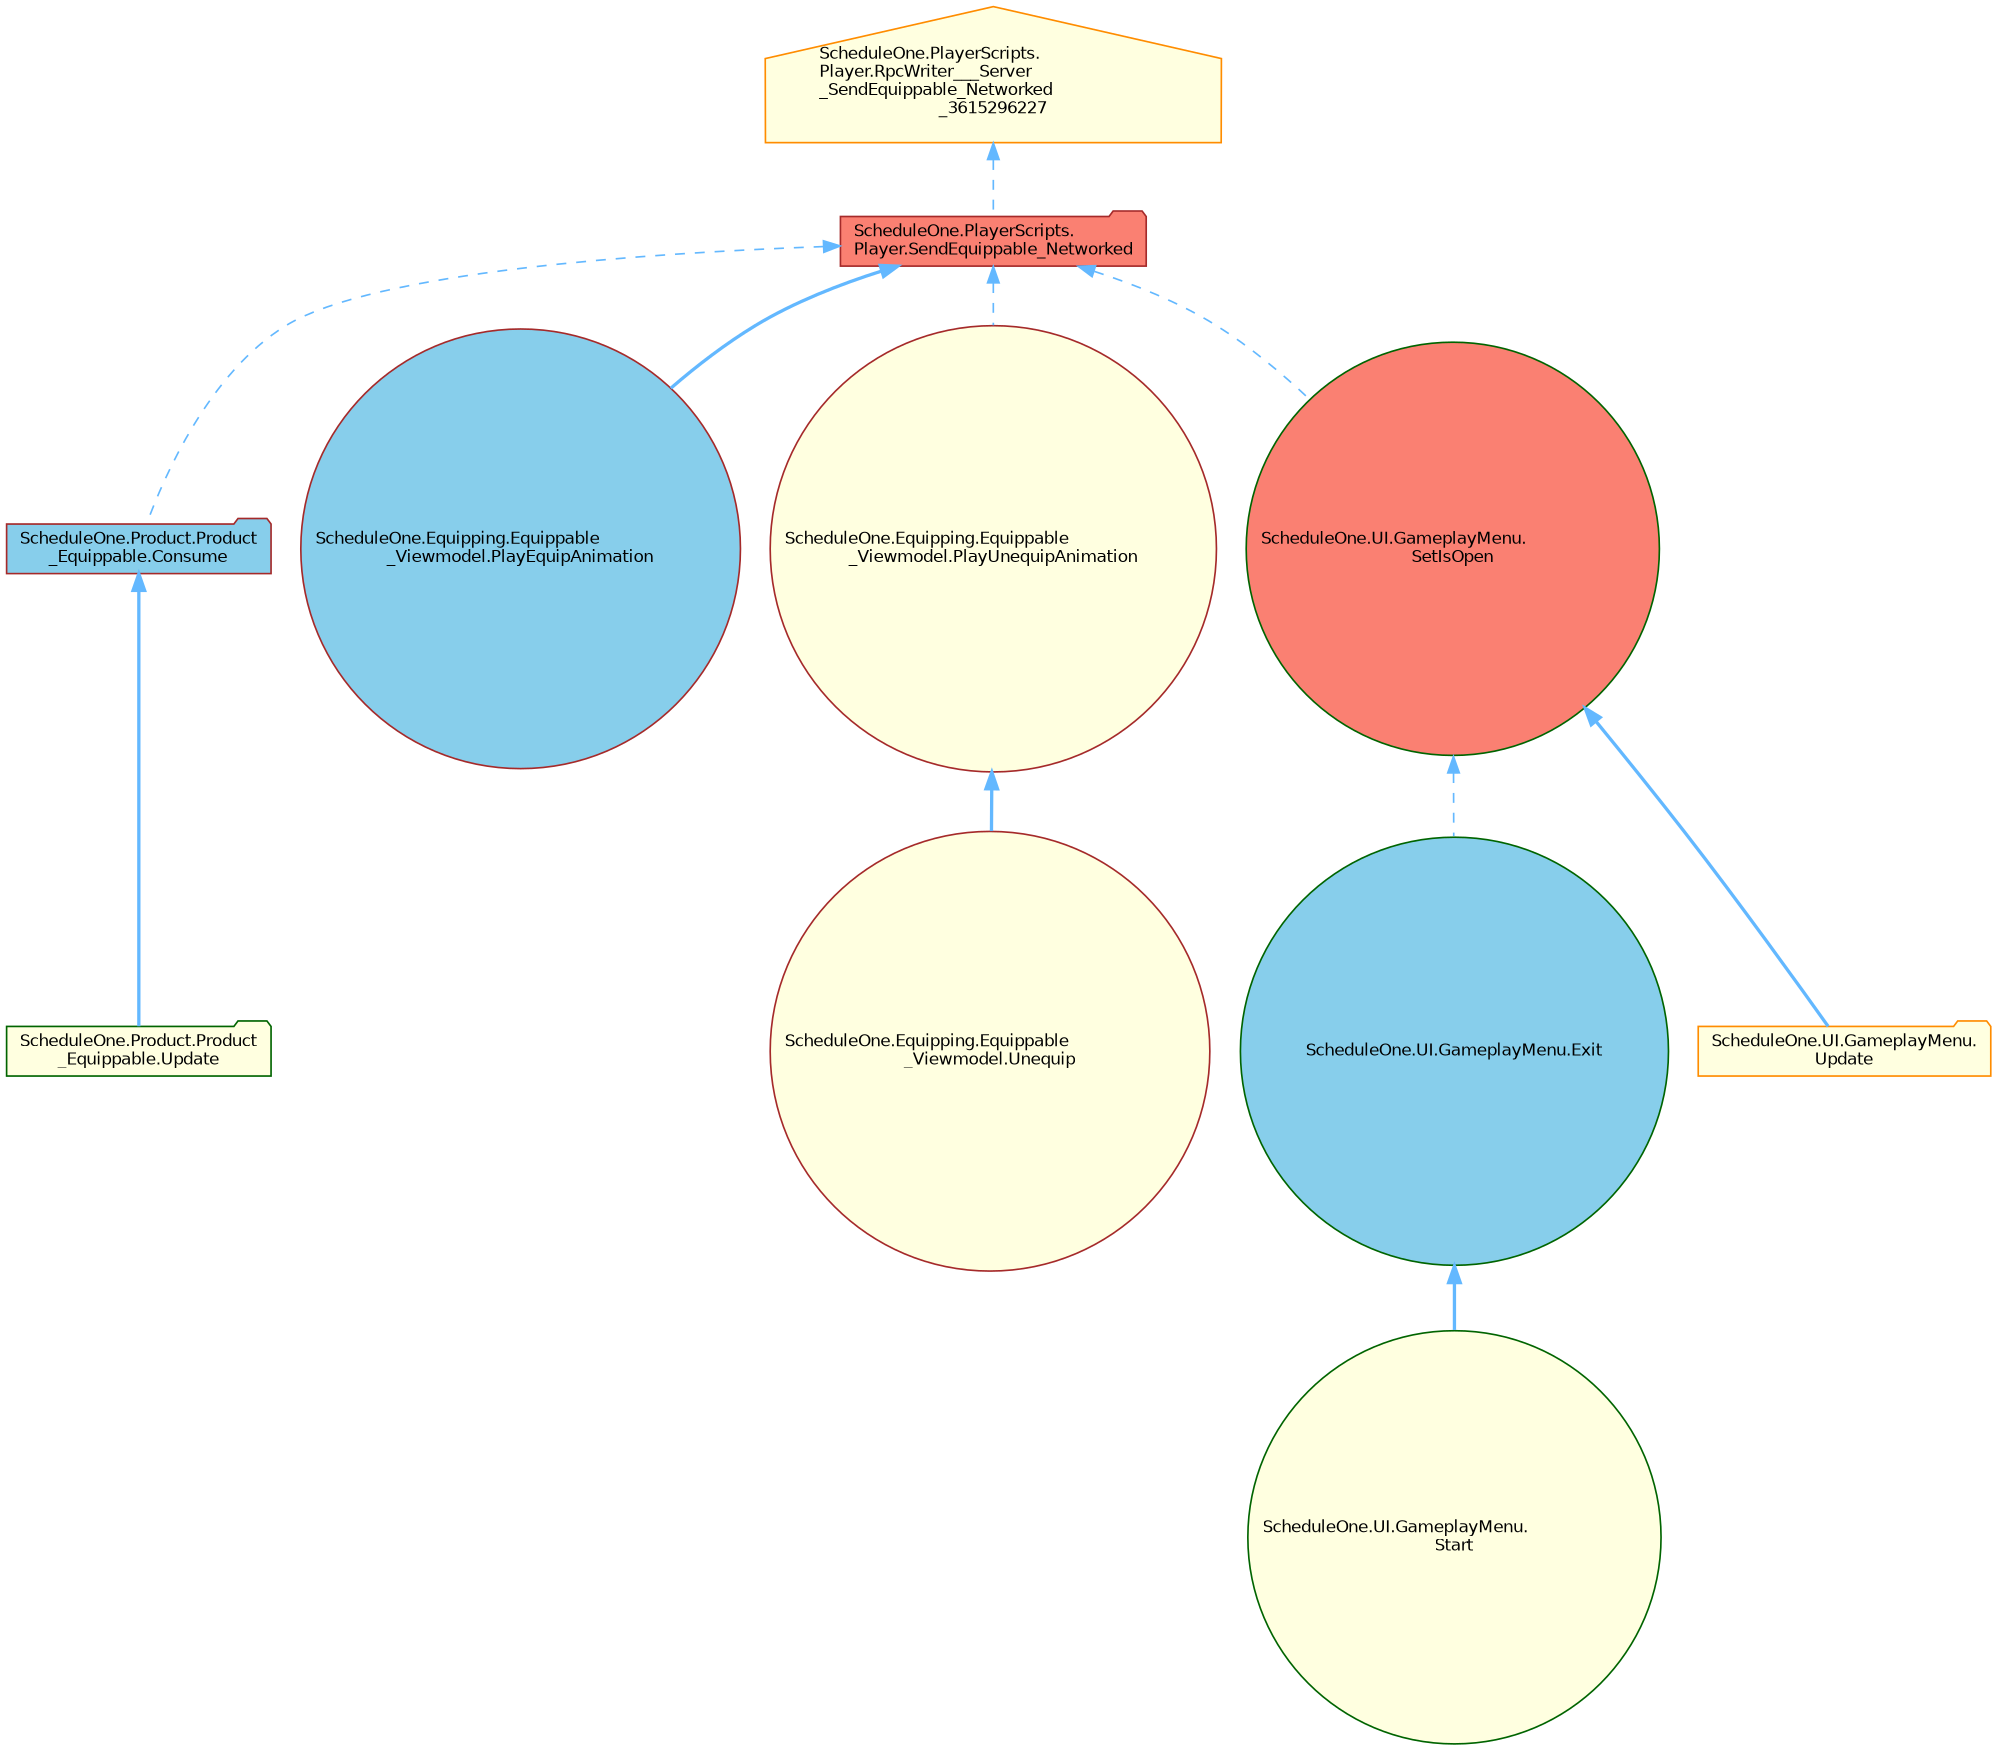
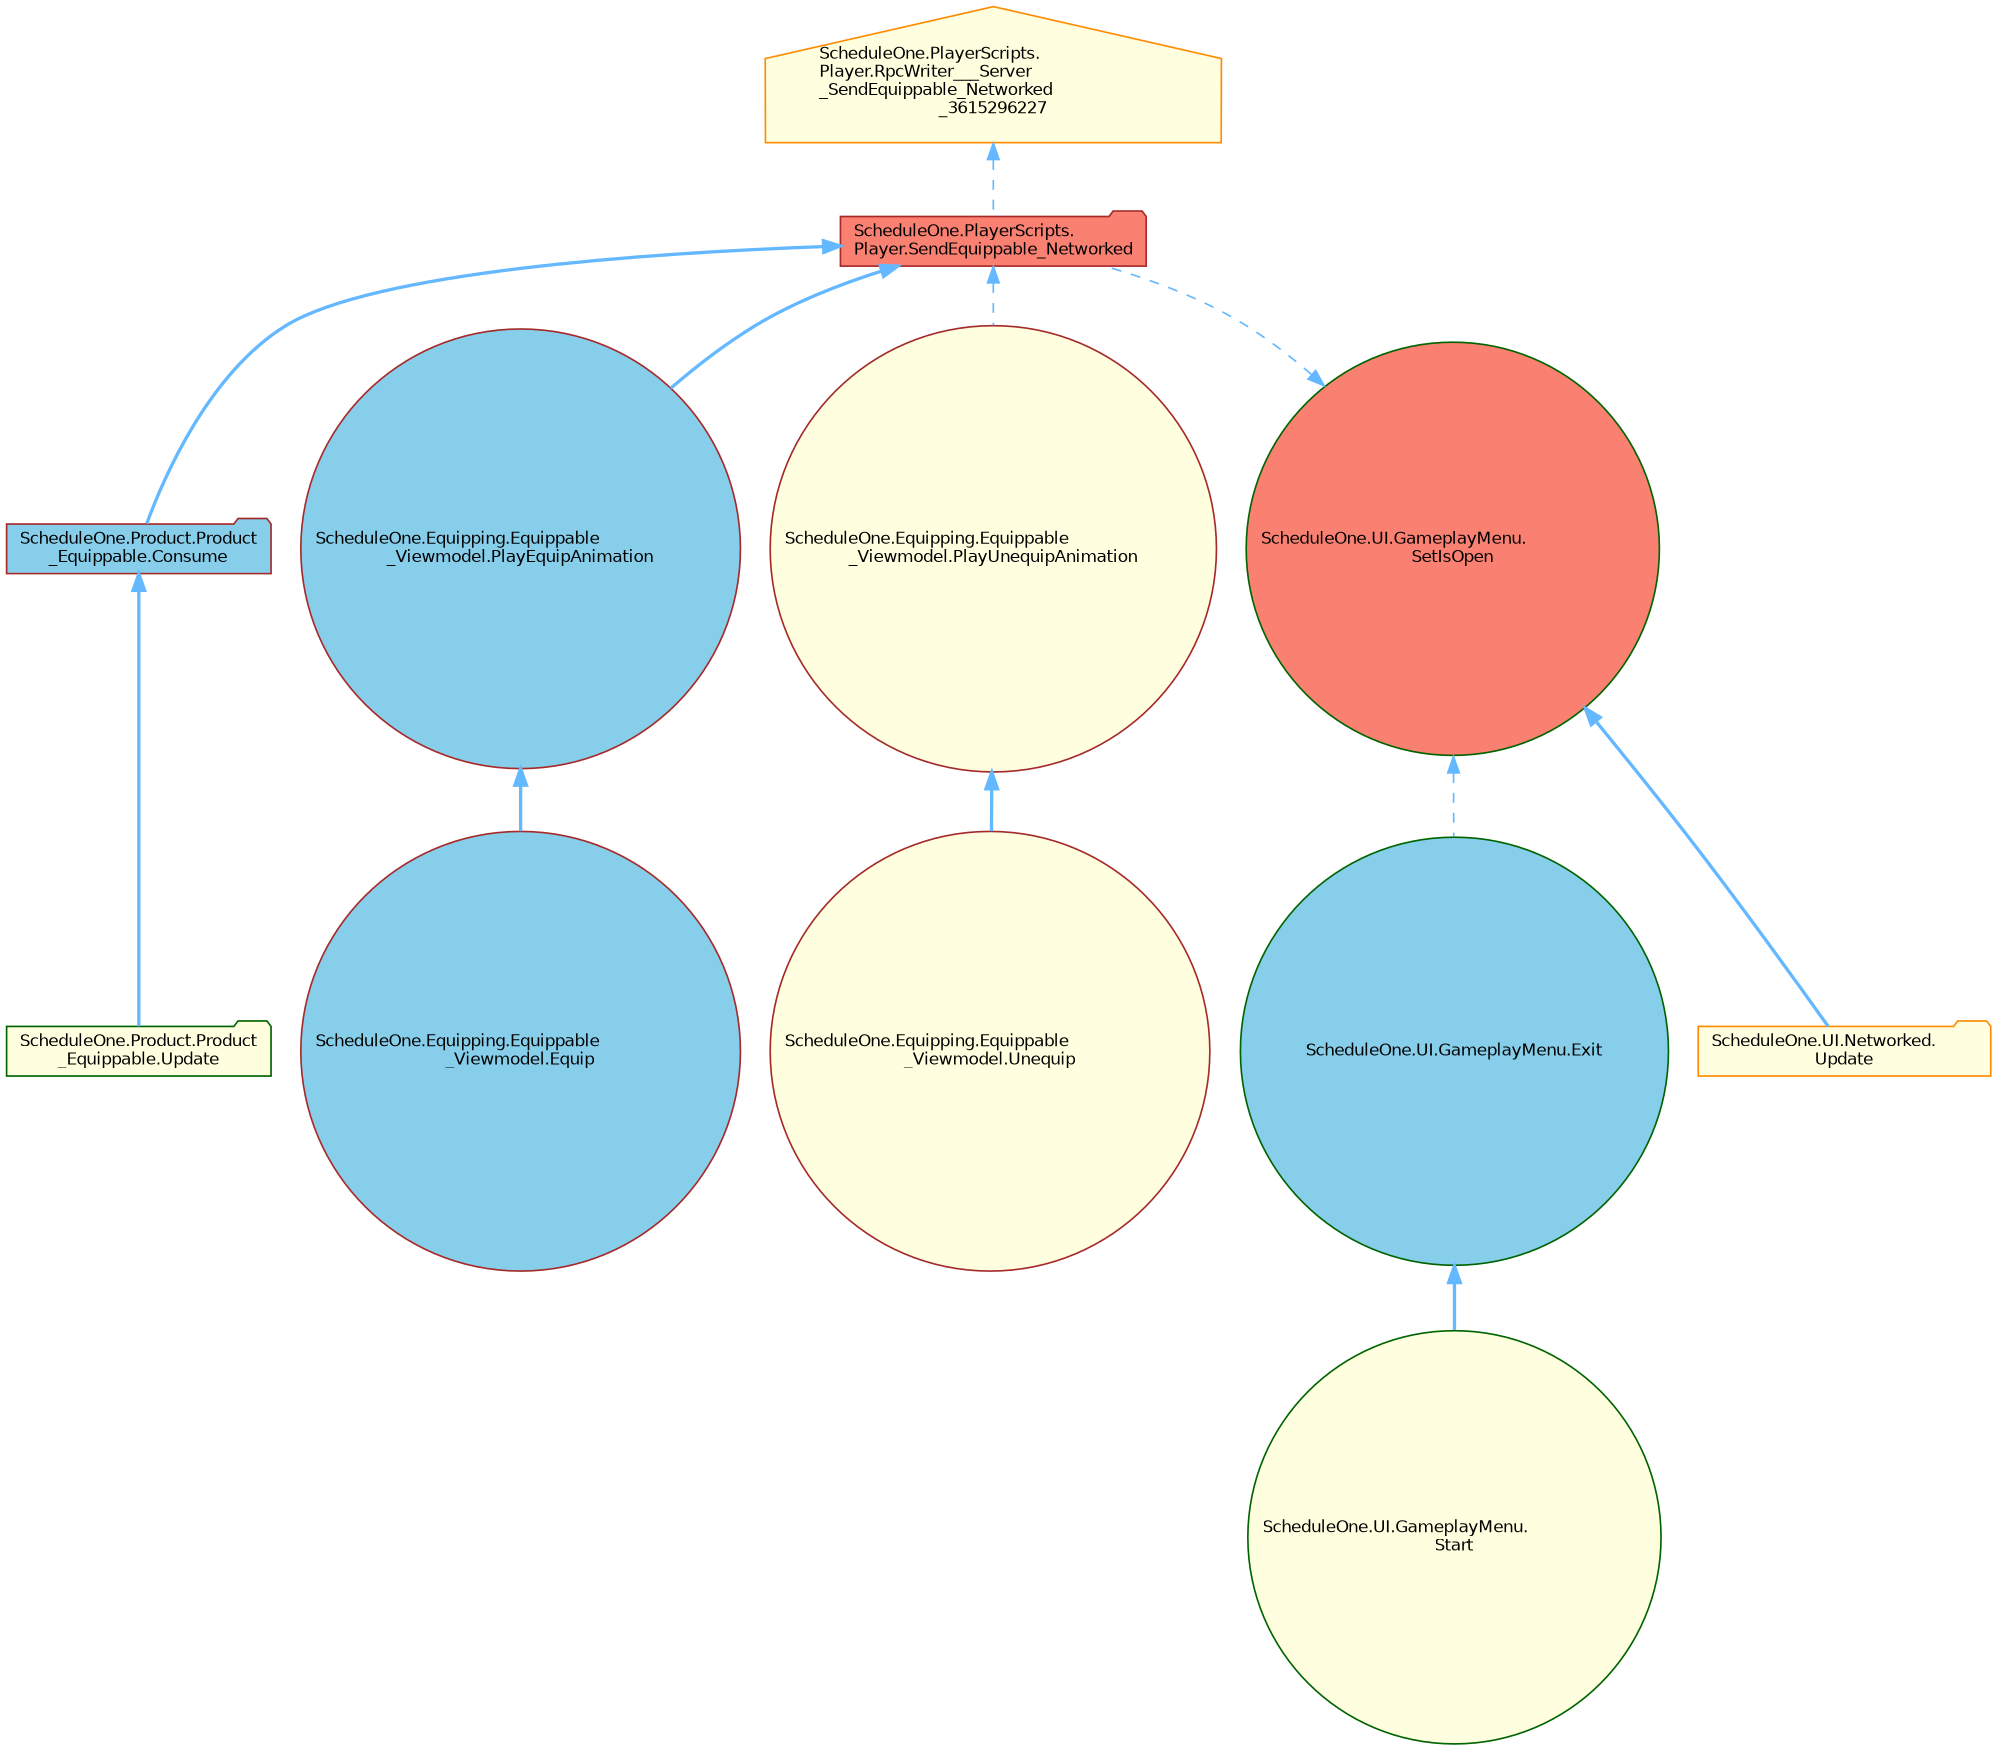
edge "ScheduleOne.Product.Product _Equippable.Consume" -> "ScheduleOne.PlayerScripts. Player.SendEquippable_Networked": style dashed -> bold
edge "ScheduleOne.UI.GameplayMenu. SetIsOpen" -> "ScheduleOne.PlayerScripts. Player.SendEquippable_Networked": reversed
node "ScheduleOne.Equipping.Equippable _Viewmodel.Equip": added
node "ScheduleOne.UI.GameplayMenu. Update": label "ScheduleOne.UI.GameplayMenu. Update" -> "ScheduleOne.UI.Networked. Update"
